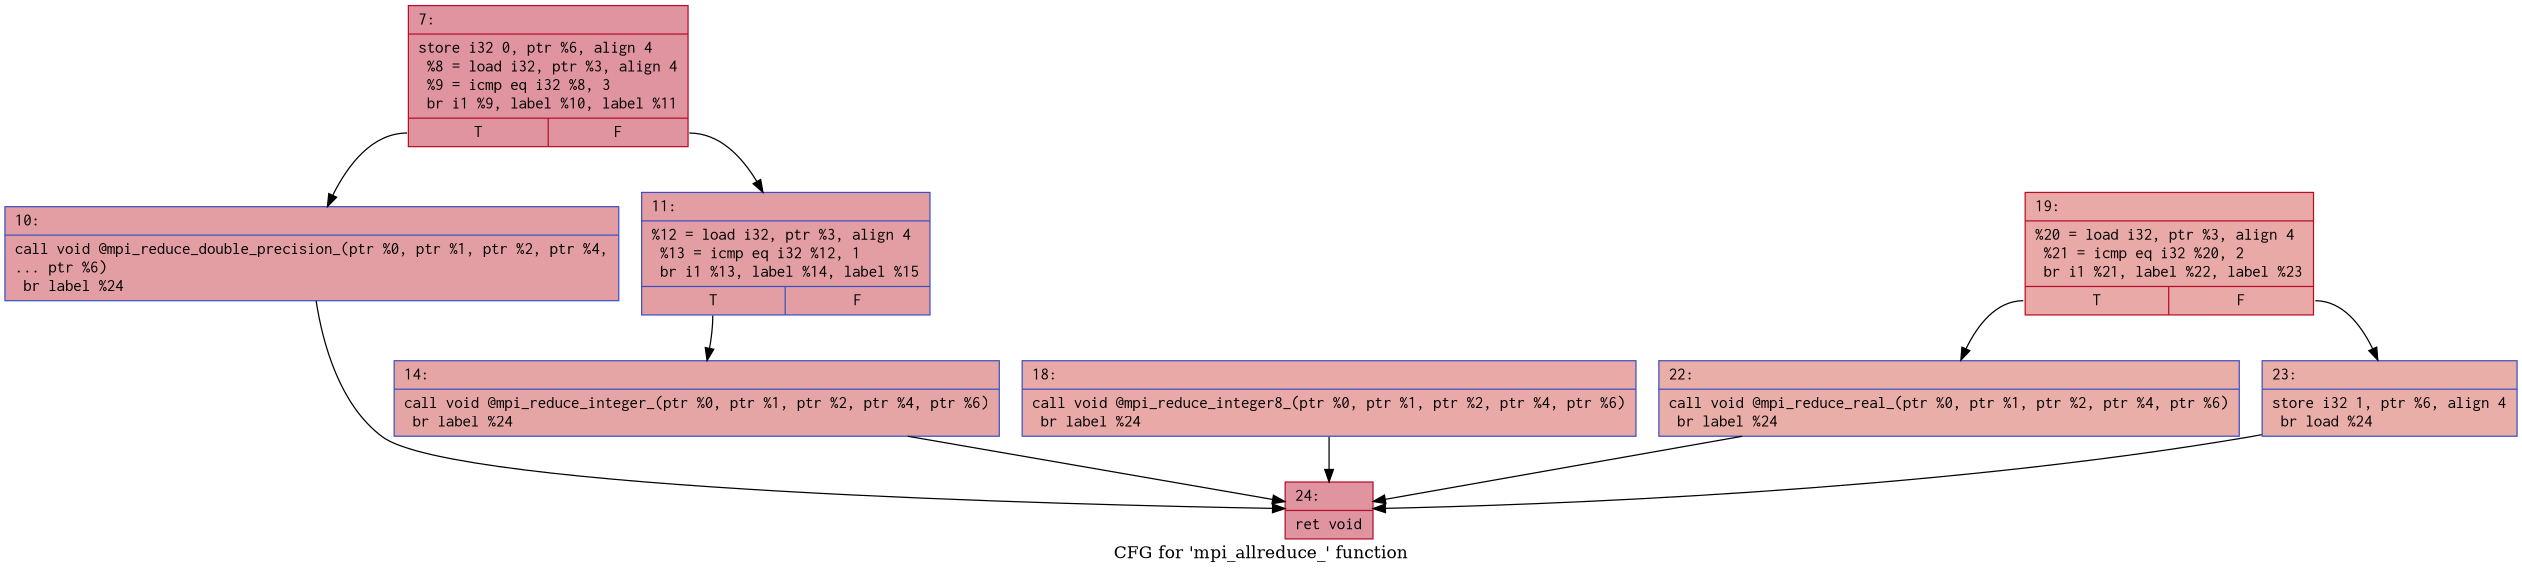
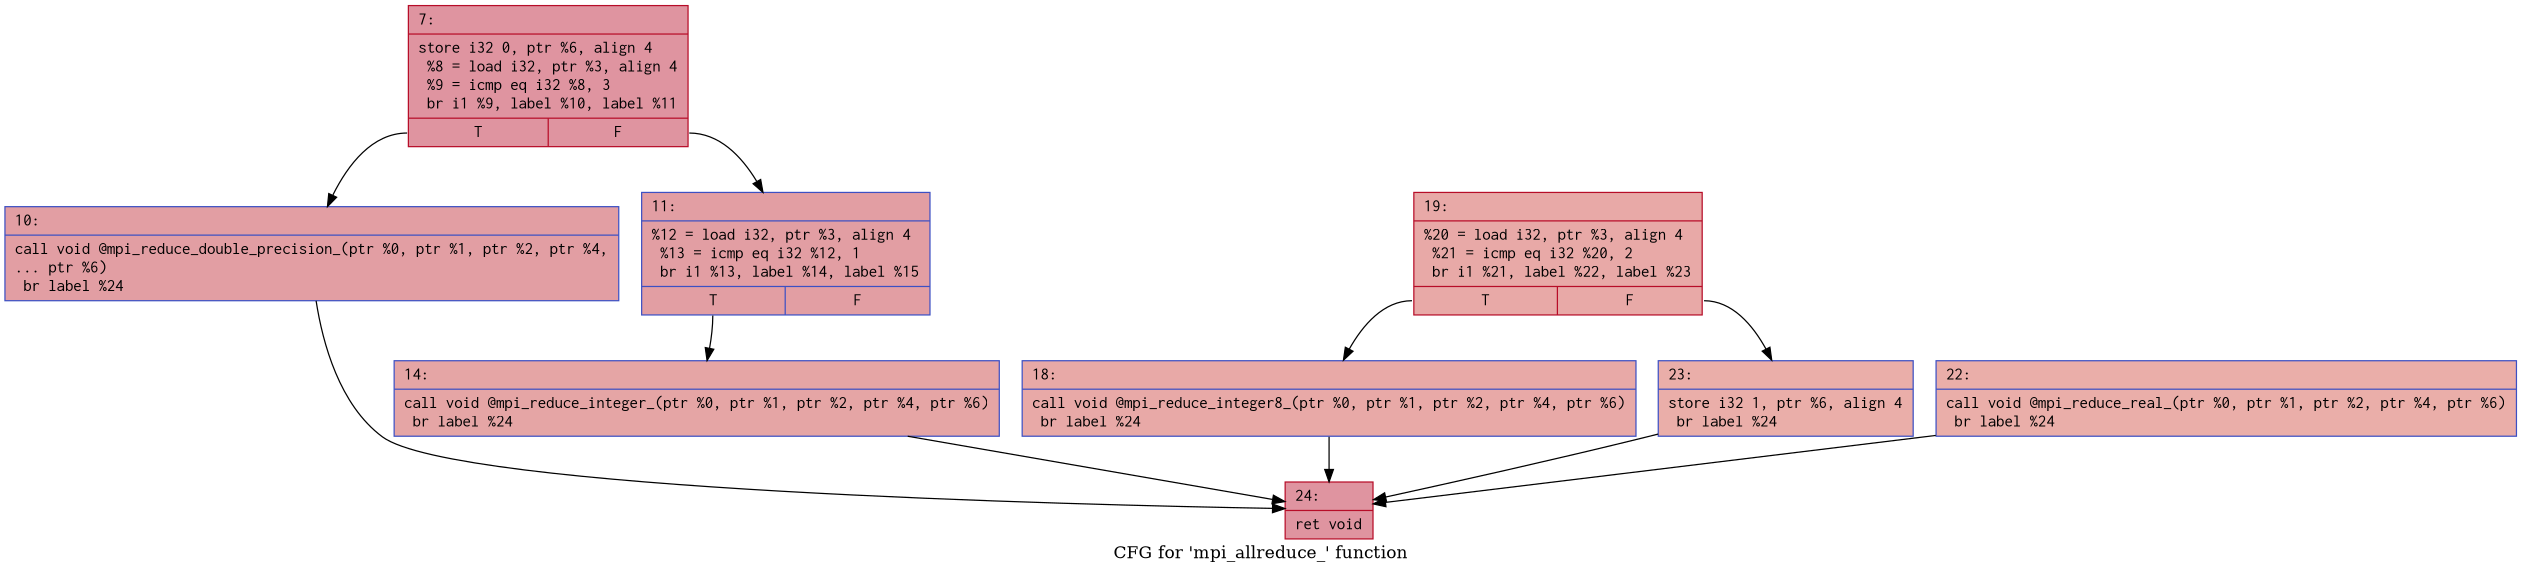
edge "19:" -> "22:": now "19:" -> "18:"
node "23:": text "br load %24" -> "br label %24"
